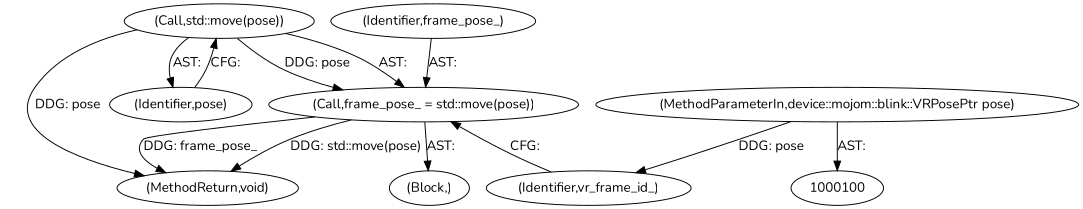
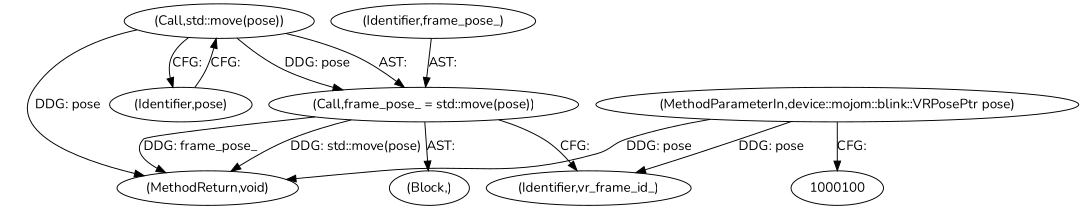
edge "(Call,std::move(pose))" -> "(Identifier,pose)": label "AST: " -> "CFG: "
edge "(MethodParameterIn,device::mojom::blink::VRPosePtr pose)" -> "1000100": label "AST: " -> "CFG: "
edge "(Identifier,vr_frame_id_)" -> "(Call,frame_pose_ = std::move(pose))": reversed
edge "(MethodParameterIn,device::mojom::blink::VRPosePtr pose)" -> "(MethodReturn,void)": added, label "DDG: pose"
